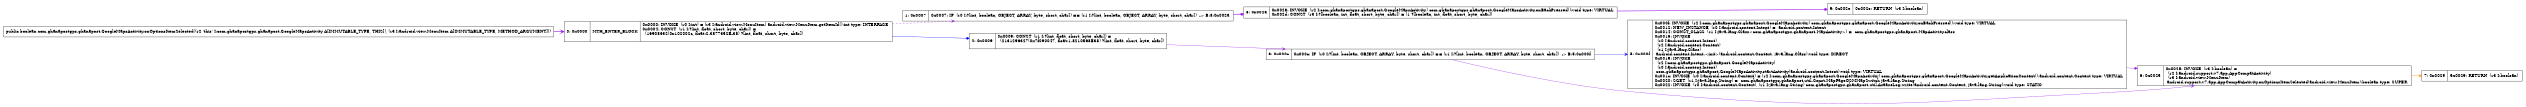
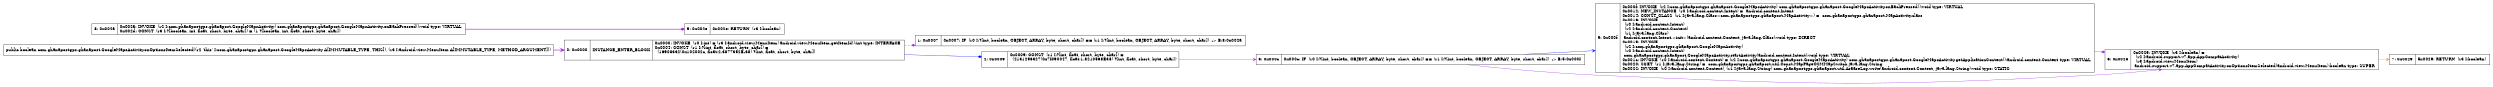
edge "1: 0x0007" -> "8: 0x002a": removed
edge "0: 0x0000" -> "1: 0x0007": arrowhead vee -> diamond
node "0: 0x0000": text "MTH_ENTER_BLOCK" -> "INSTANCE_ENTER_BLOCK"
